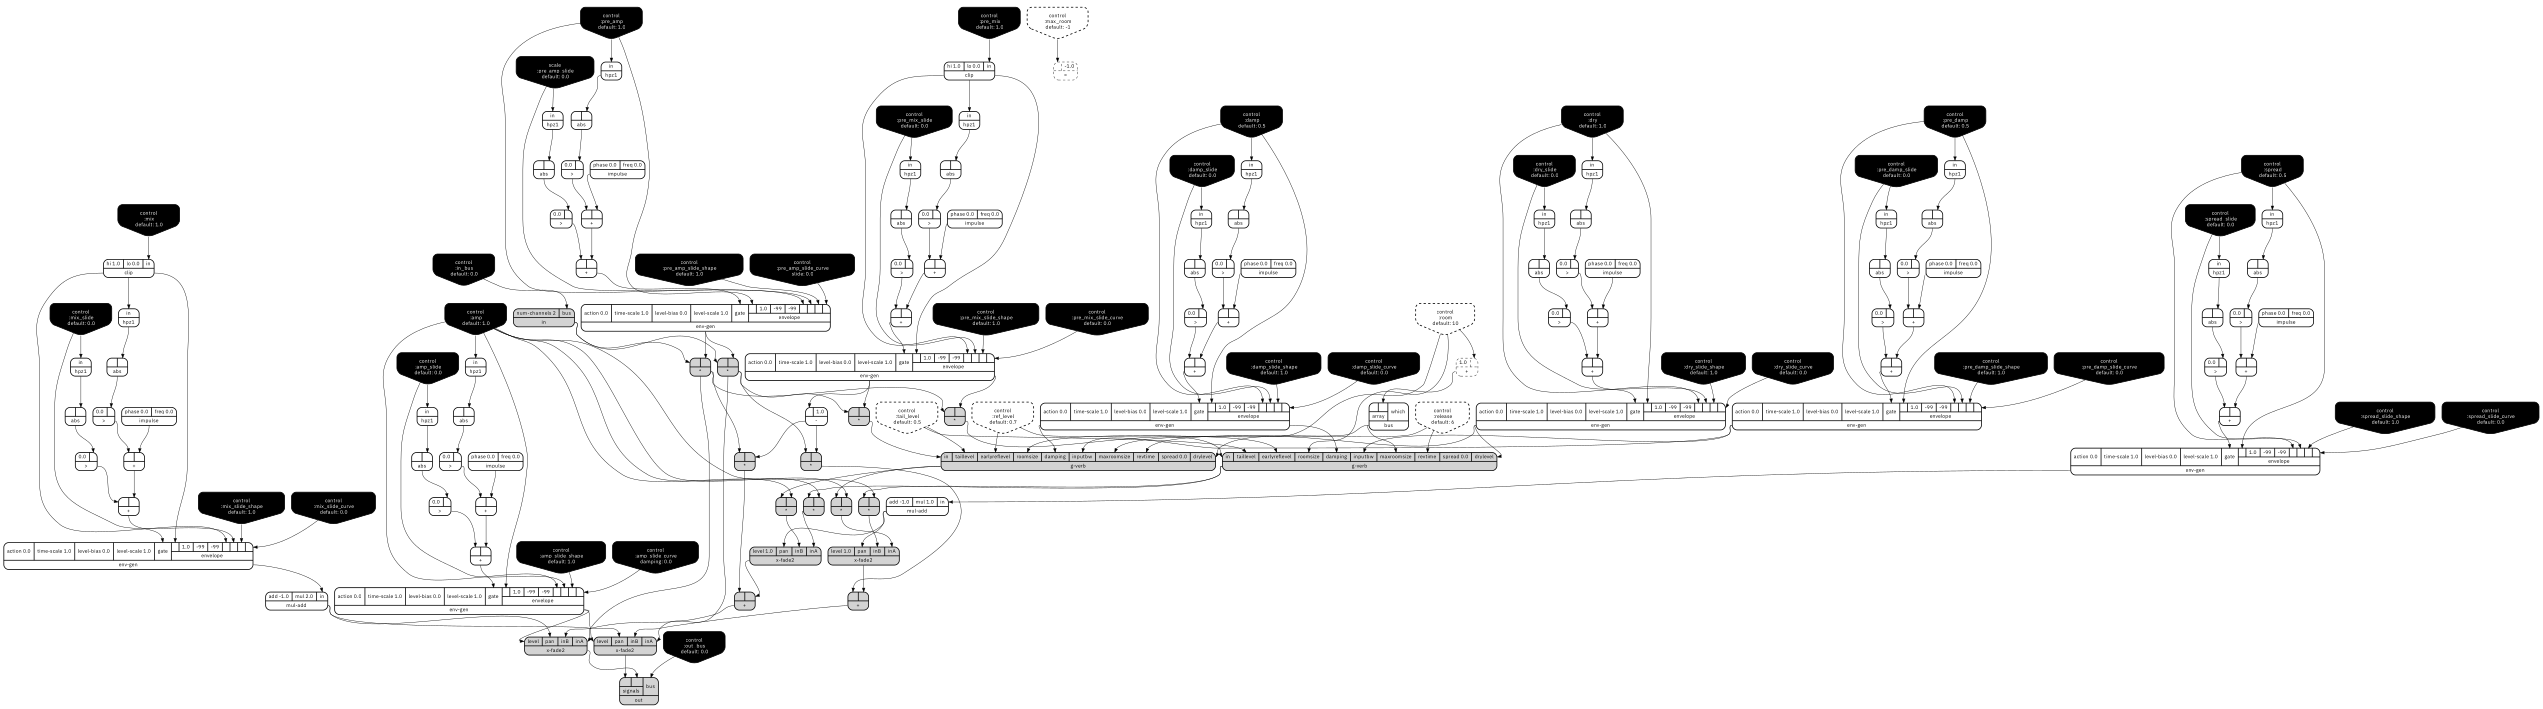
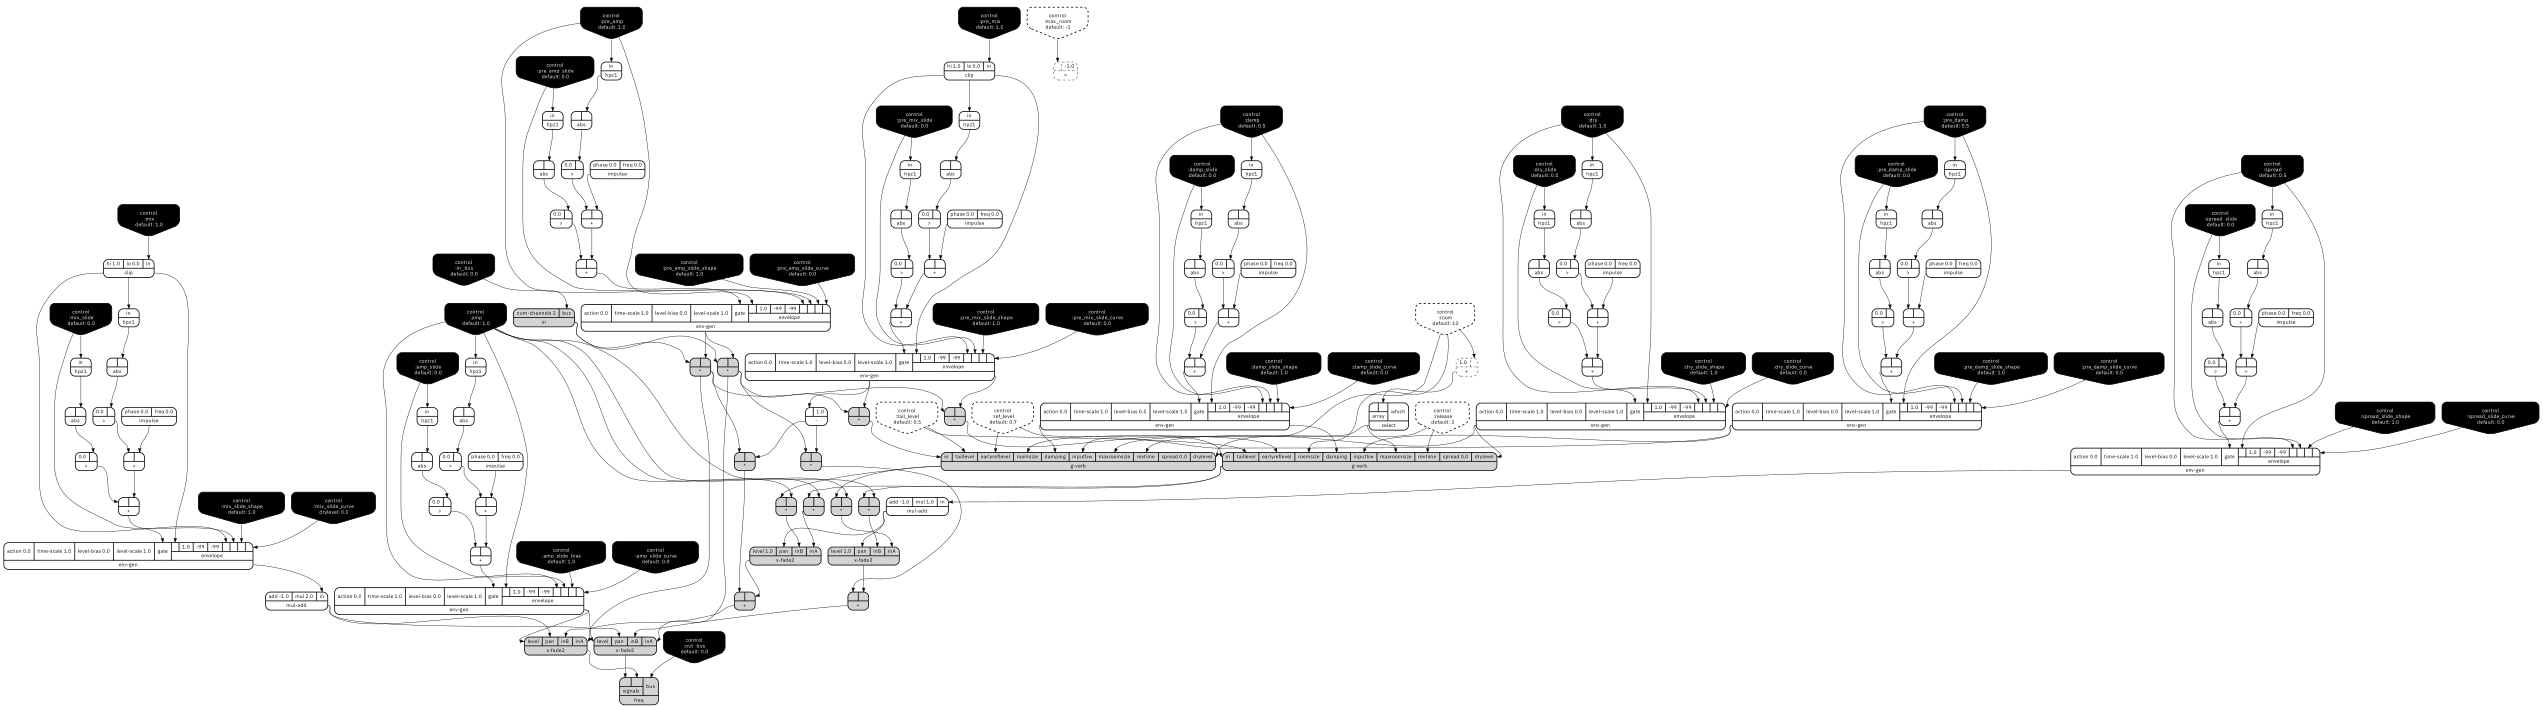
node "scale :pre_amp_slide default: 0.0": label "scale :pre_amp_slide default: 0.0" -> "control :pre_amp_slide default: 0.0"
node "control :pre_amp_slide_curve slide: 0.0": label "control :pre_amp_slide_curve slide: 0.0" -> "control :pre_amp_slide_curve default: 0.0"
node "control :release default: 6": label "control :release default: 6" -> "control :release default: 3"
node "array": text "bus" -> "select"
node "control :mix_slide_curve default: 0.0": label "control :mix_slide_curve default: 0.0" -> "control :mix_slide_curve drylevel: 0.0"
node "control :amp_slide_shape default: 1.0": label "control :amp_slide_shape default: 1.0" -> "control :amp_slide_bias default: 1.0"
node "control :amp_slide_curve damping: 0.0": label "control :amp_slide_curve damping: 0.0" -> "control :amp_slide_curve default: 0.0"
node "signals": text "out" -> "freq"
